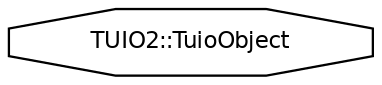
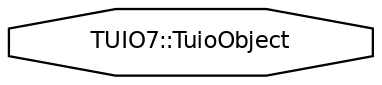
node "TUIO2::TuioObject": label "TUIO2::TuioObject" -> "TUIO7::TuioObject"
